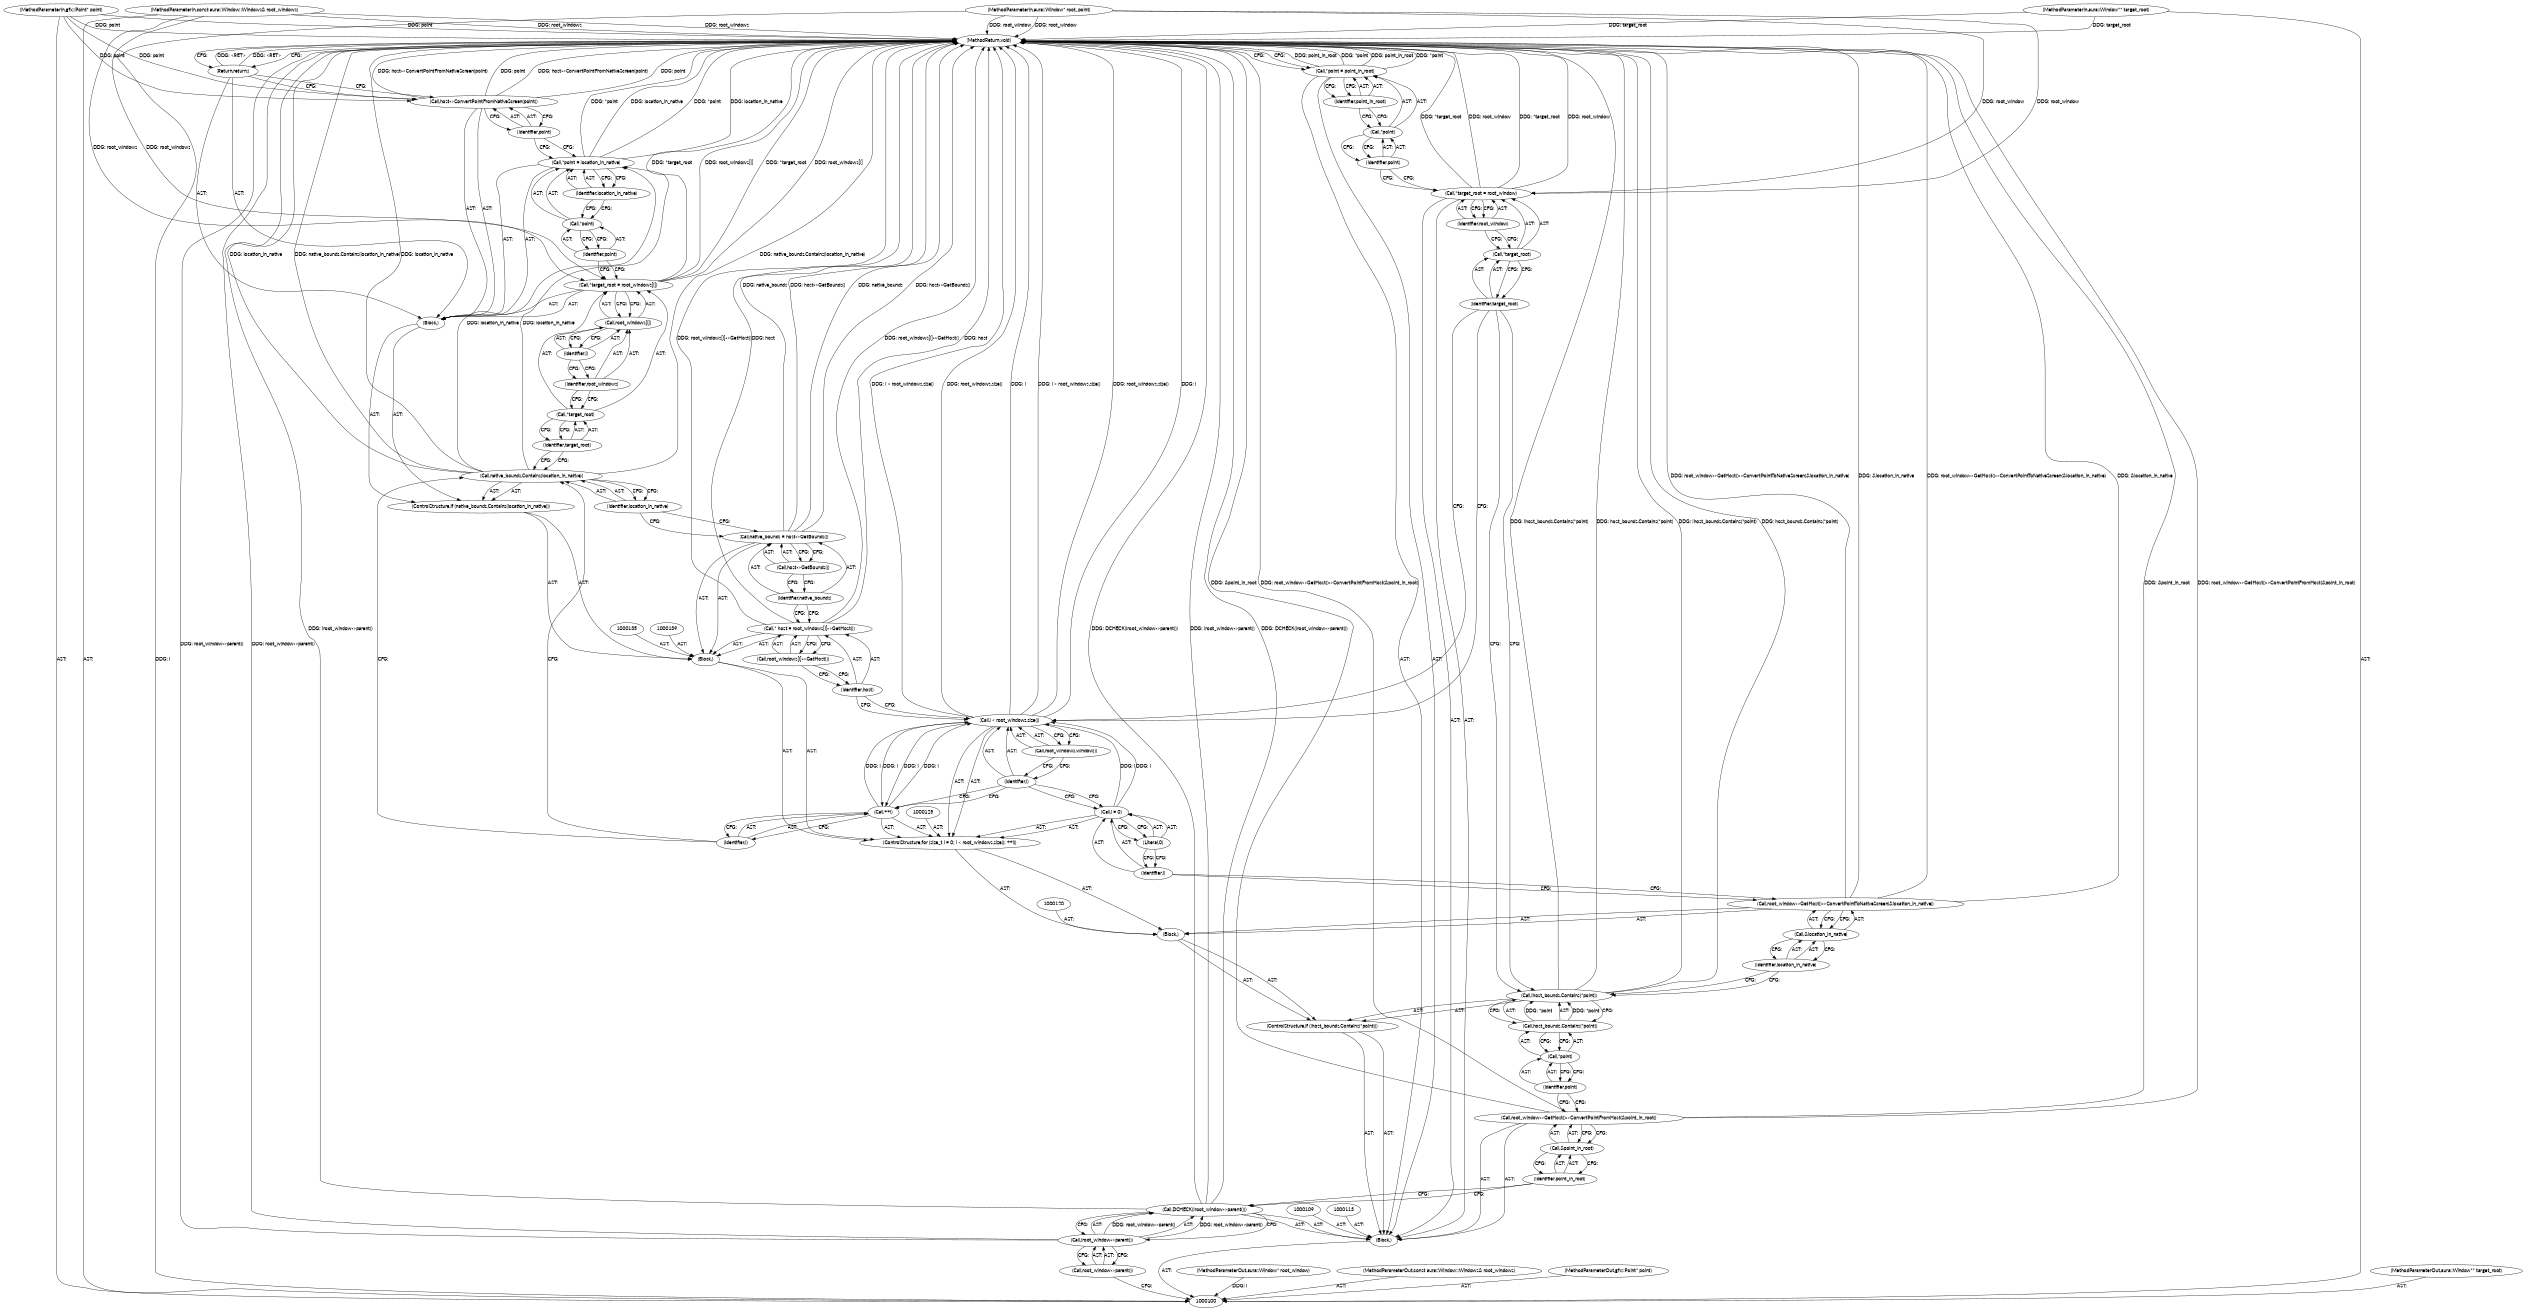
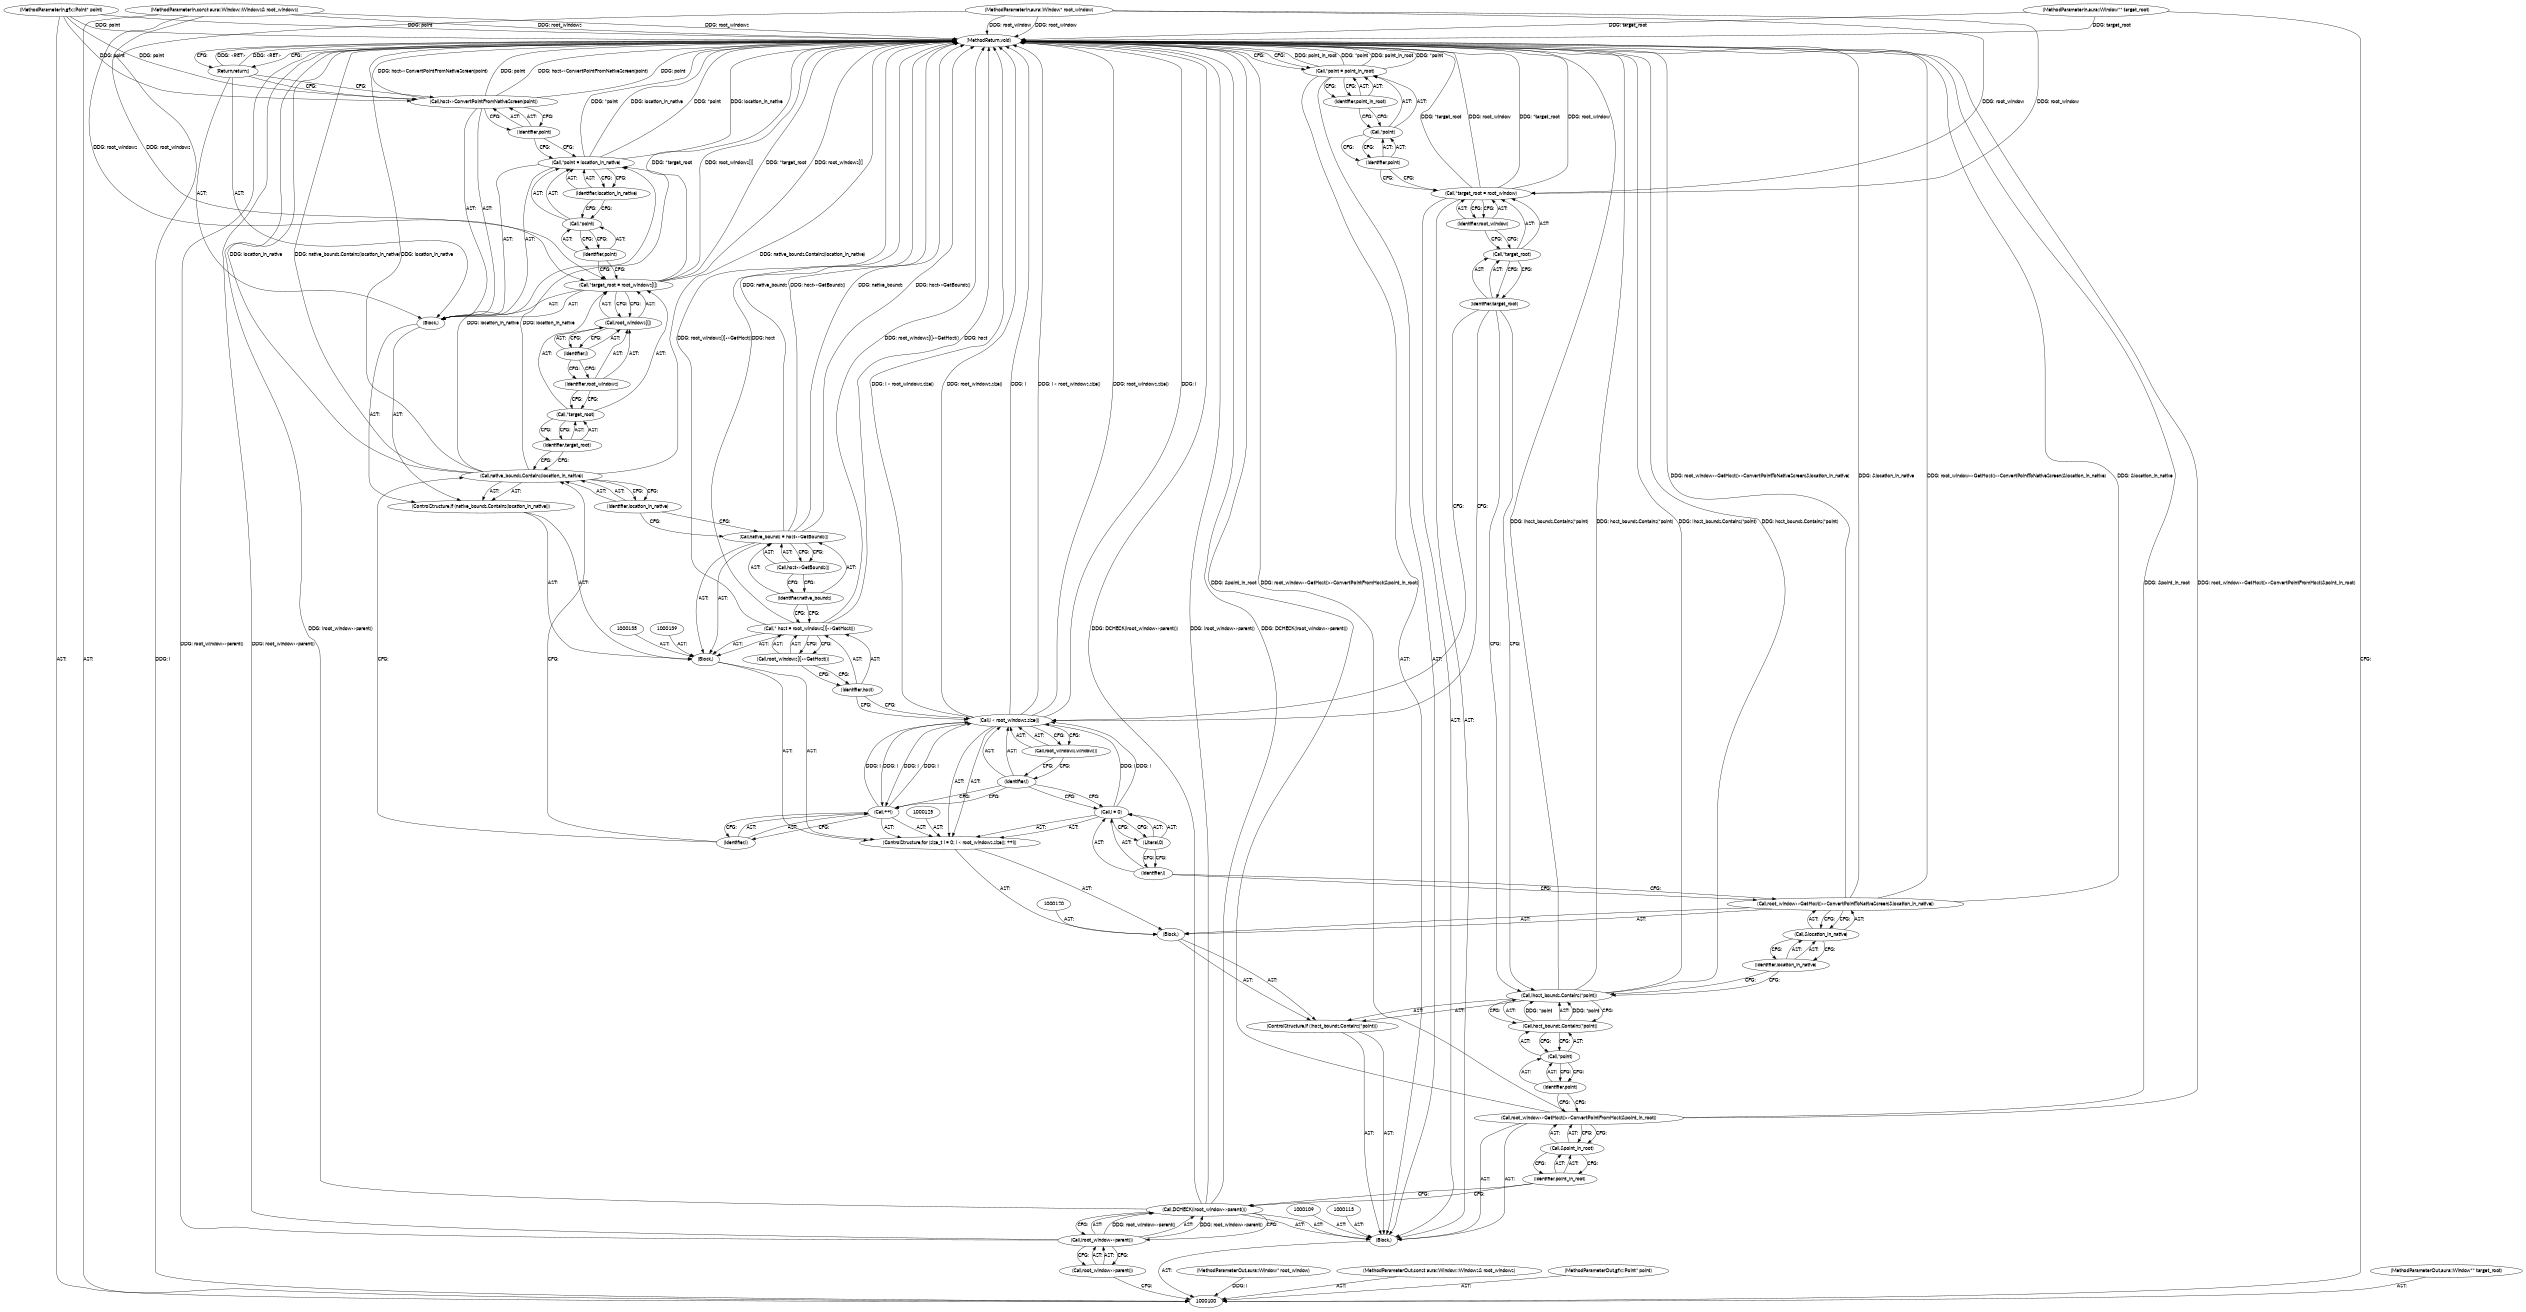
node "(MethodParameterIn,aura::Window* root_point)": label "(MethodParameterIn,aura::Window* root_point)" -> "(MethodParameterIn,aura::Window* root_window)"
edge "(MethodParameterIn,aura::Window** target_root)" -> "1000100": label "AST: " -> "CFG: "
